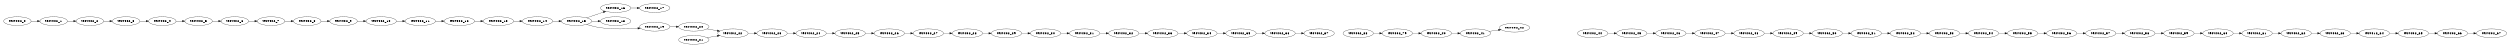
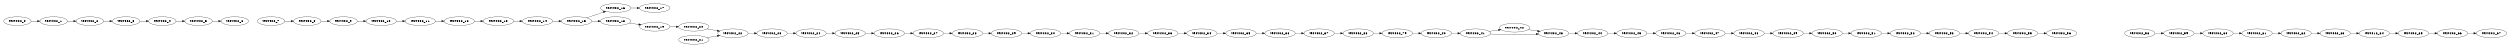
edge "test402_6" -> "test402_7": removed
edge "test402_15" -> "test402_19": now "test402_18" -> "test402_19"
edge "test402_37" -> "test402_38": added
node "test402_43": added
node "test402_57": removed
